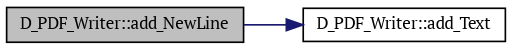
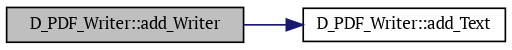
node "D_PDF_Writer::add_NewLine": label "D_PDF_Writer::add_NewLine" -> "D_PDF_Writer::add_Writer"
